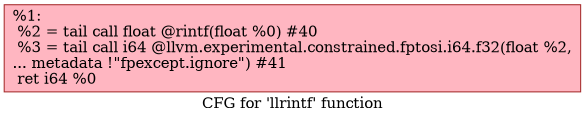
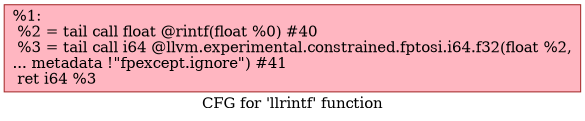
node "%1:": text "ret i64 %0" -> "ret i64 %3"
